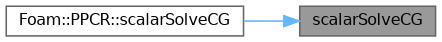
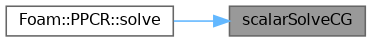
node "Foam::PPCR::scalarSolveCG": label "Foam::PPCR::scalarSolveCG" -> "Foam::PPCR::solve"
